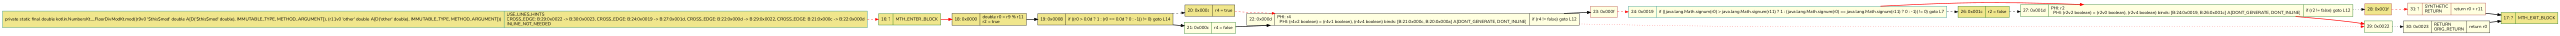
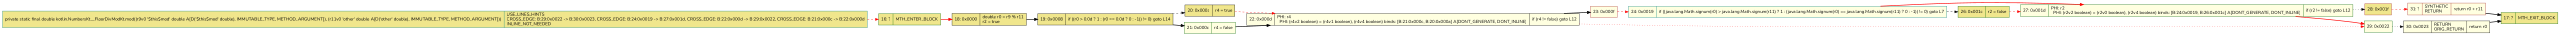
edge "26: 0x001c" -> "27: 0x001d": color black -> red
